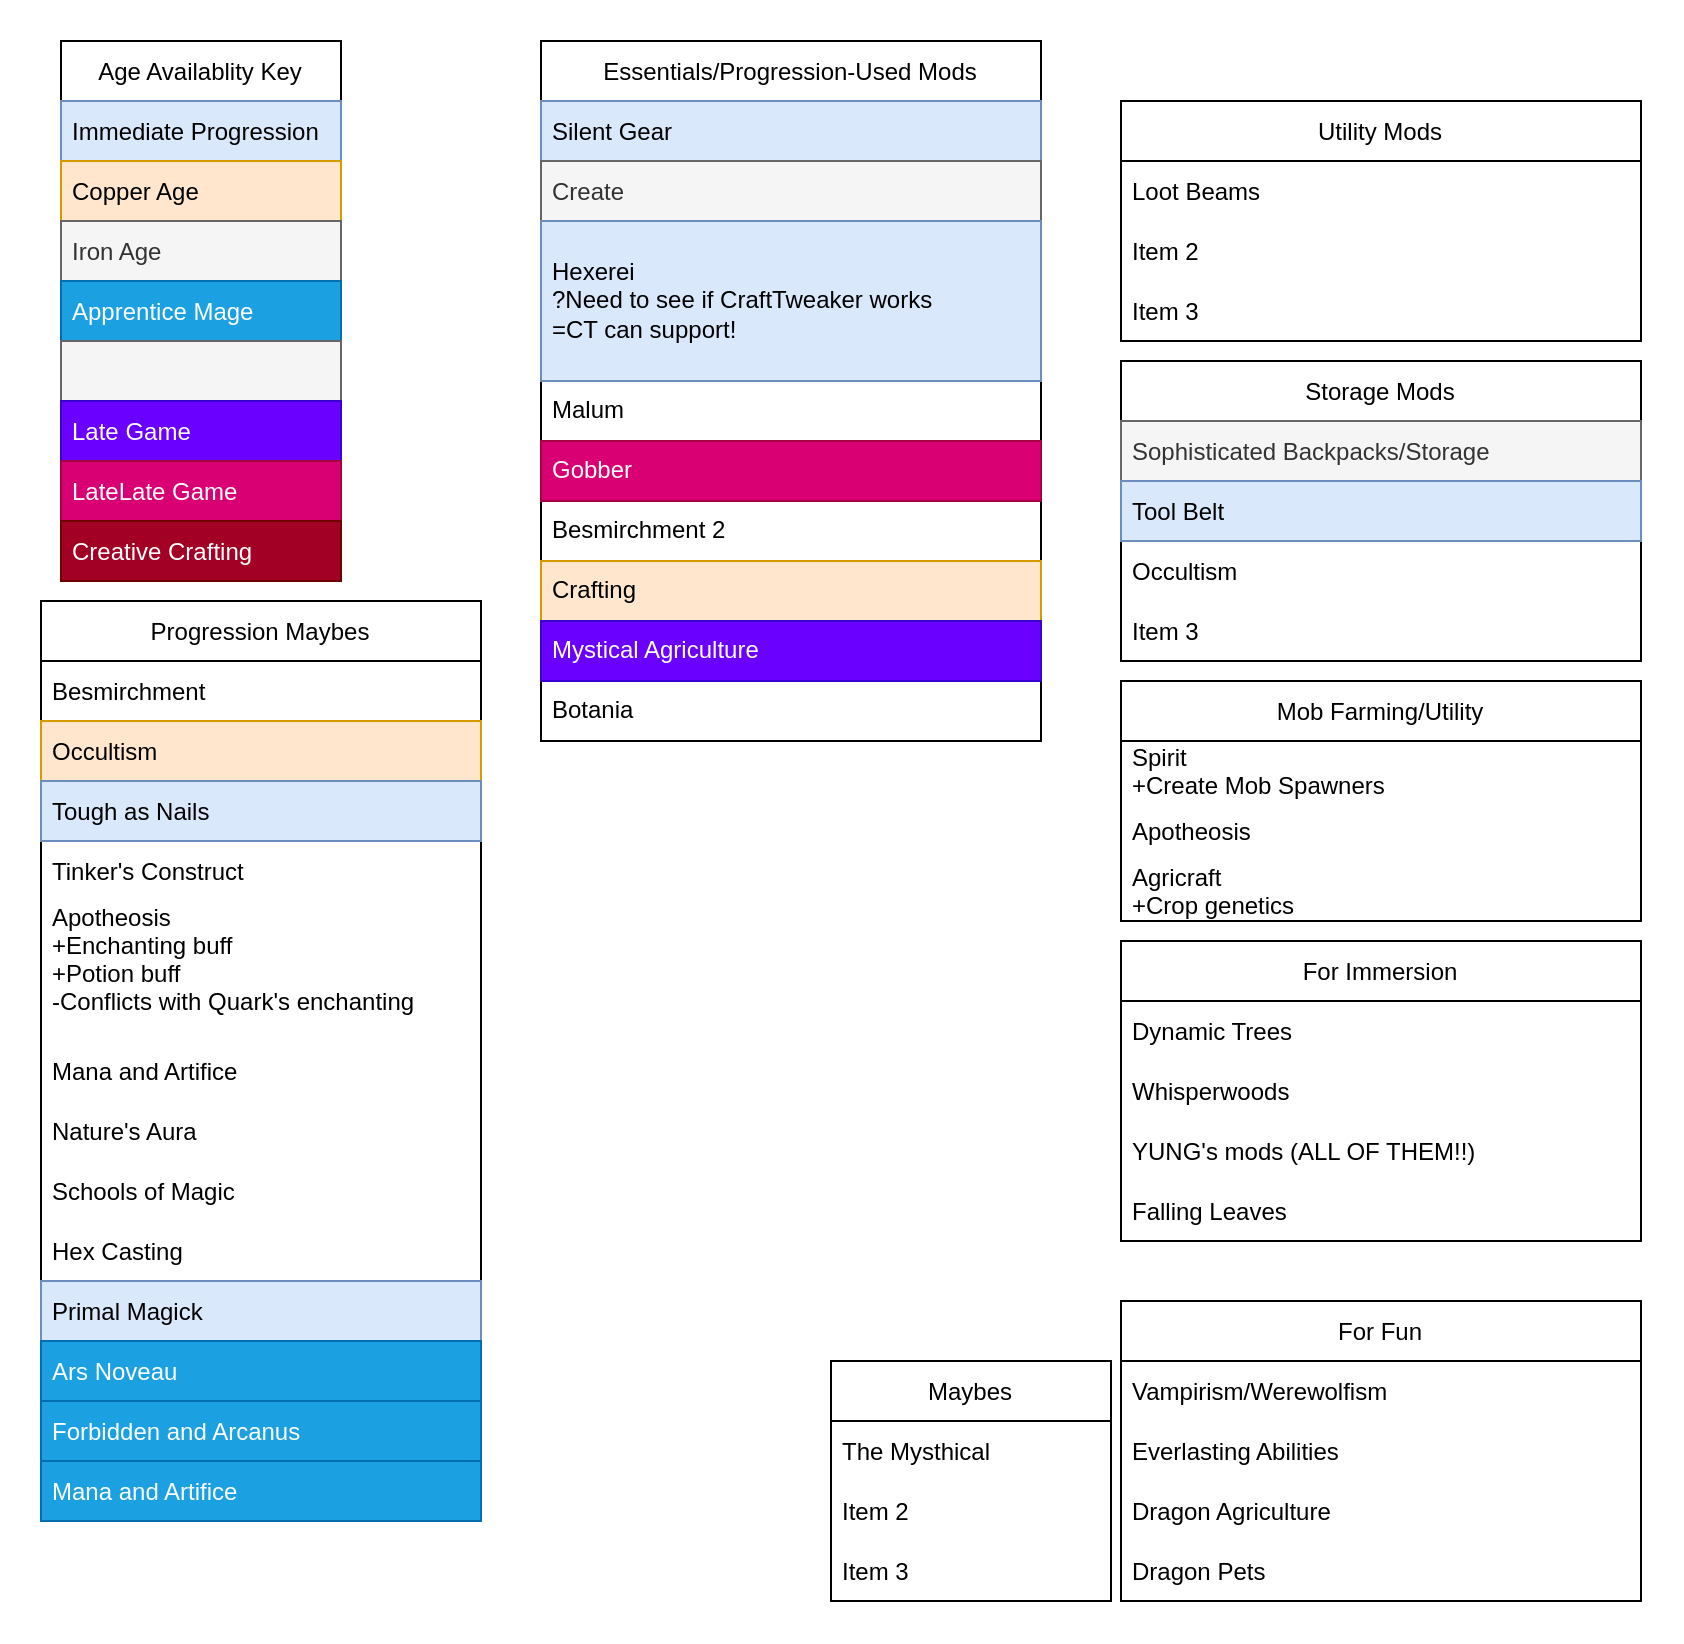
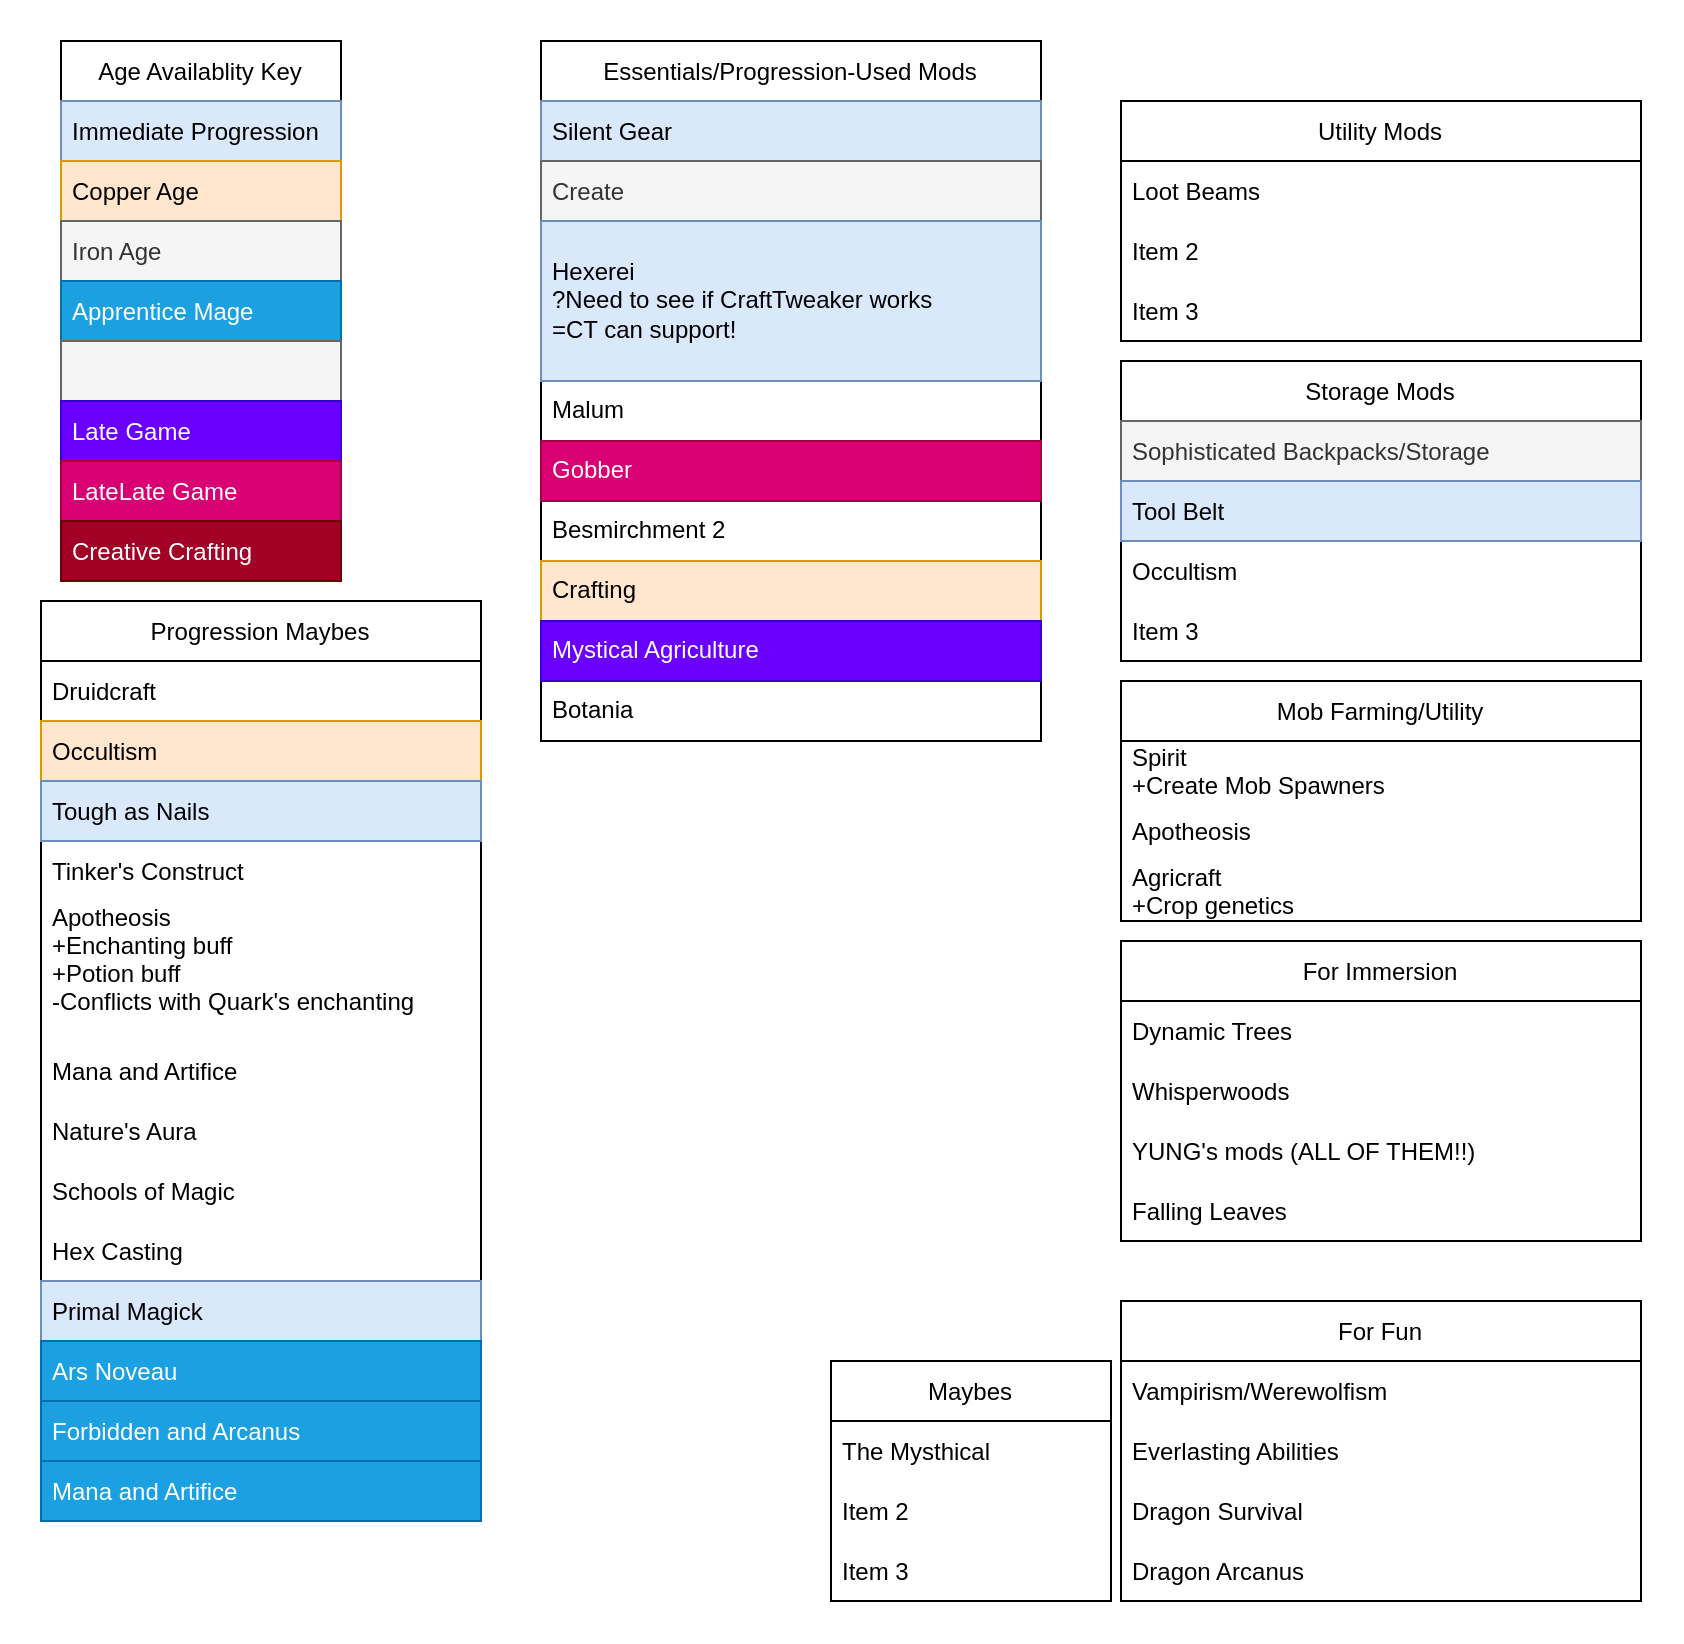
node "Besmirchment": label "Besmirchment" -> "Druidcraft"
node "Dragon Agriculture": label "Dragon Agriculture" -> "Dragon Survival"
node "Dragon Pets": label "Dragon Pets" -> "Dragon Arcanus"
